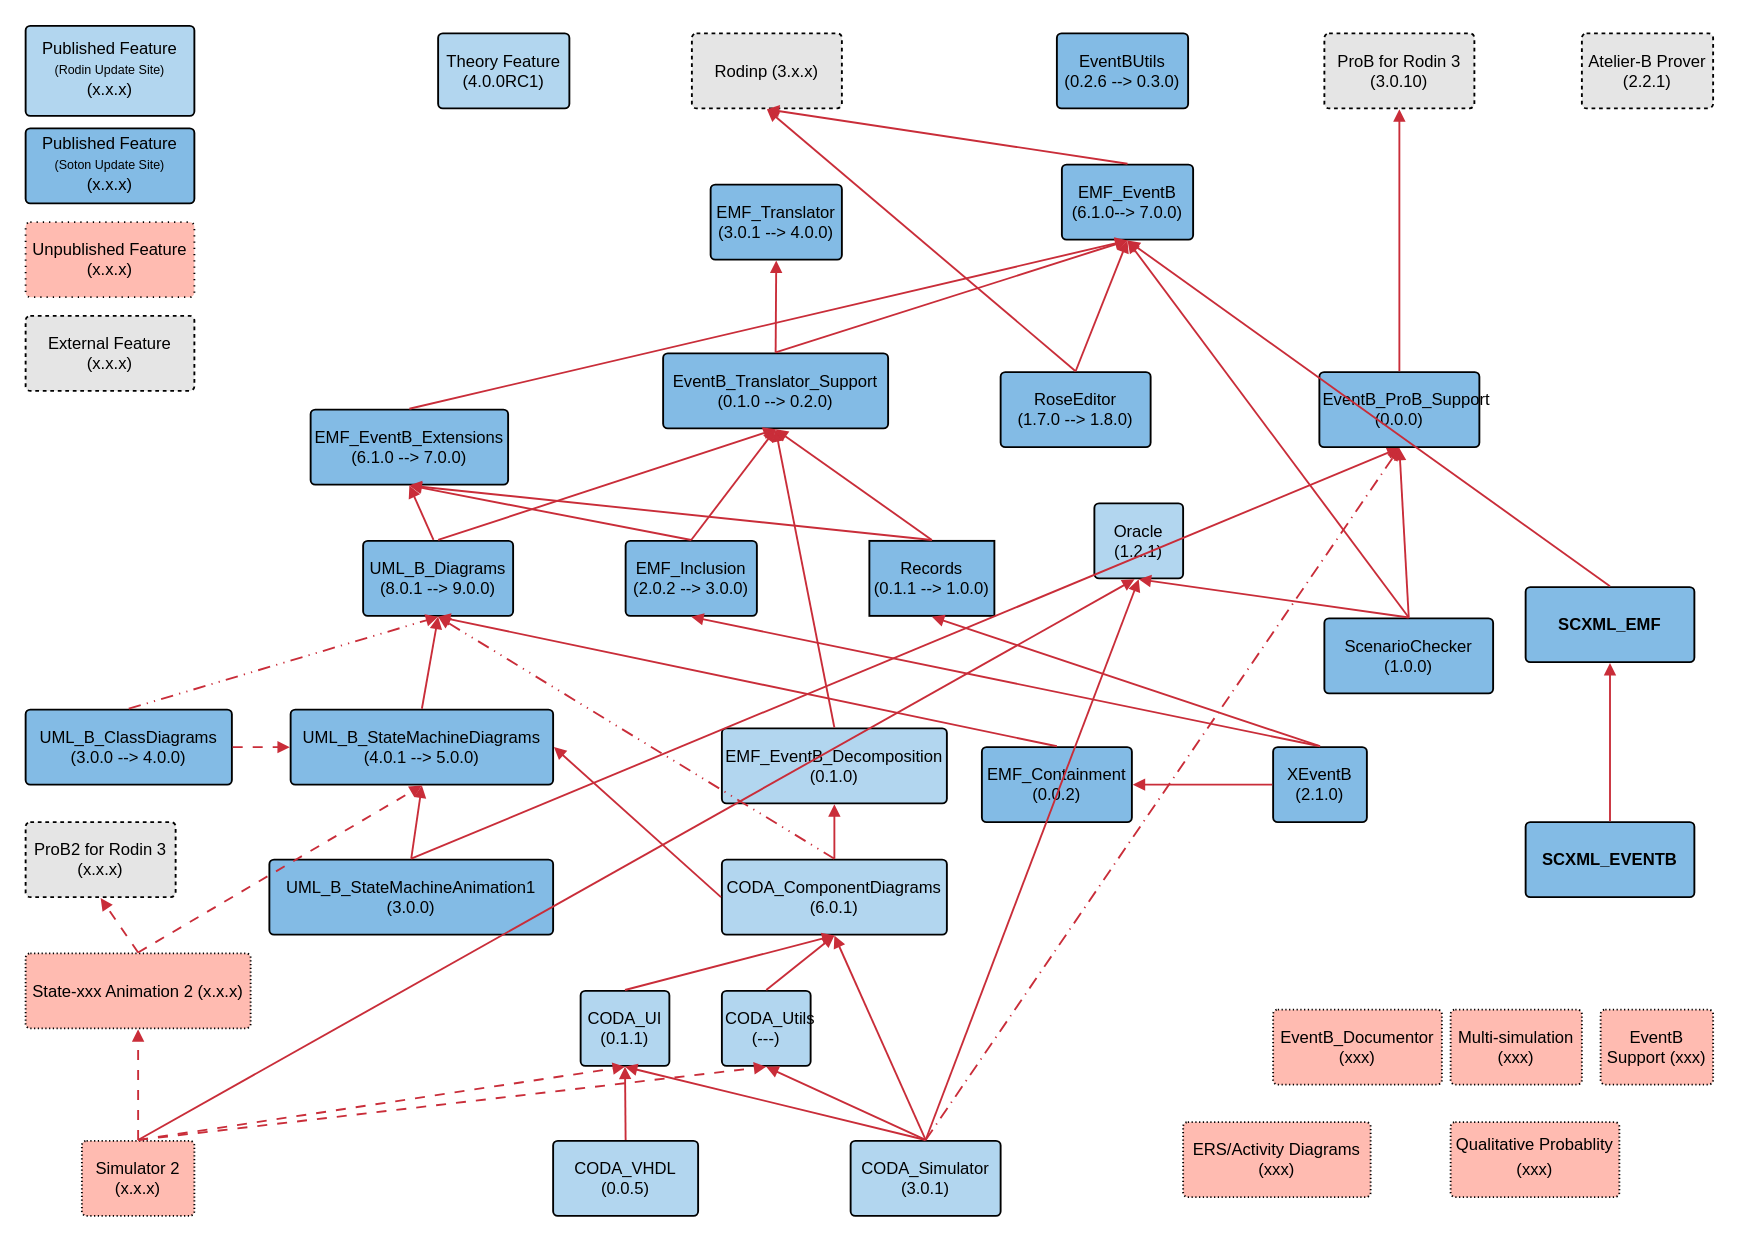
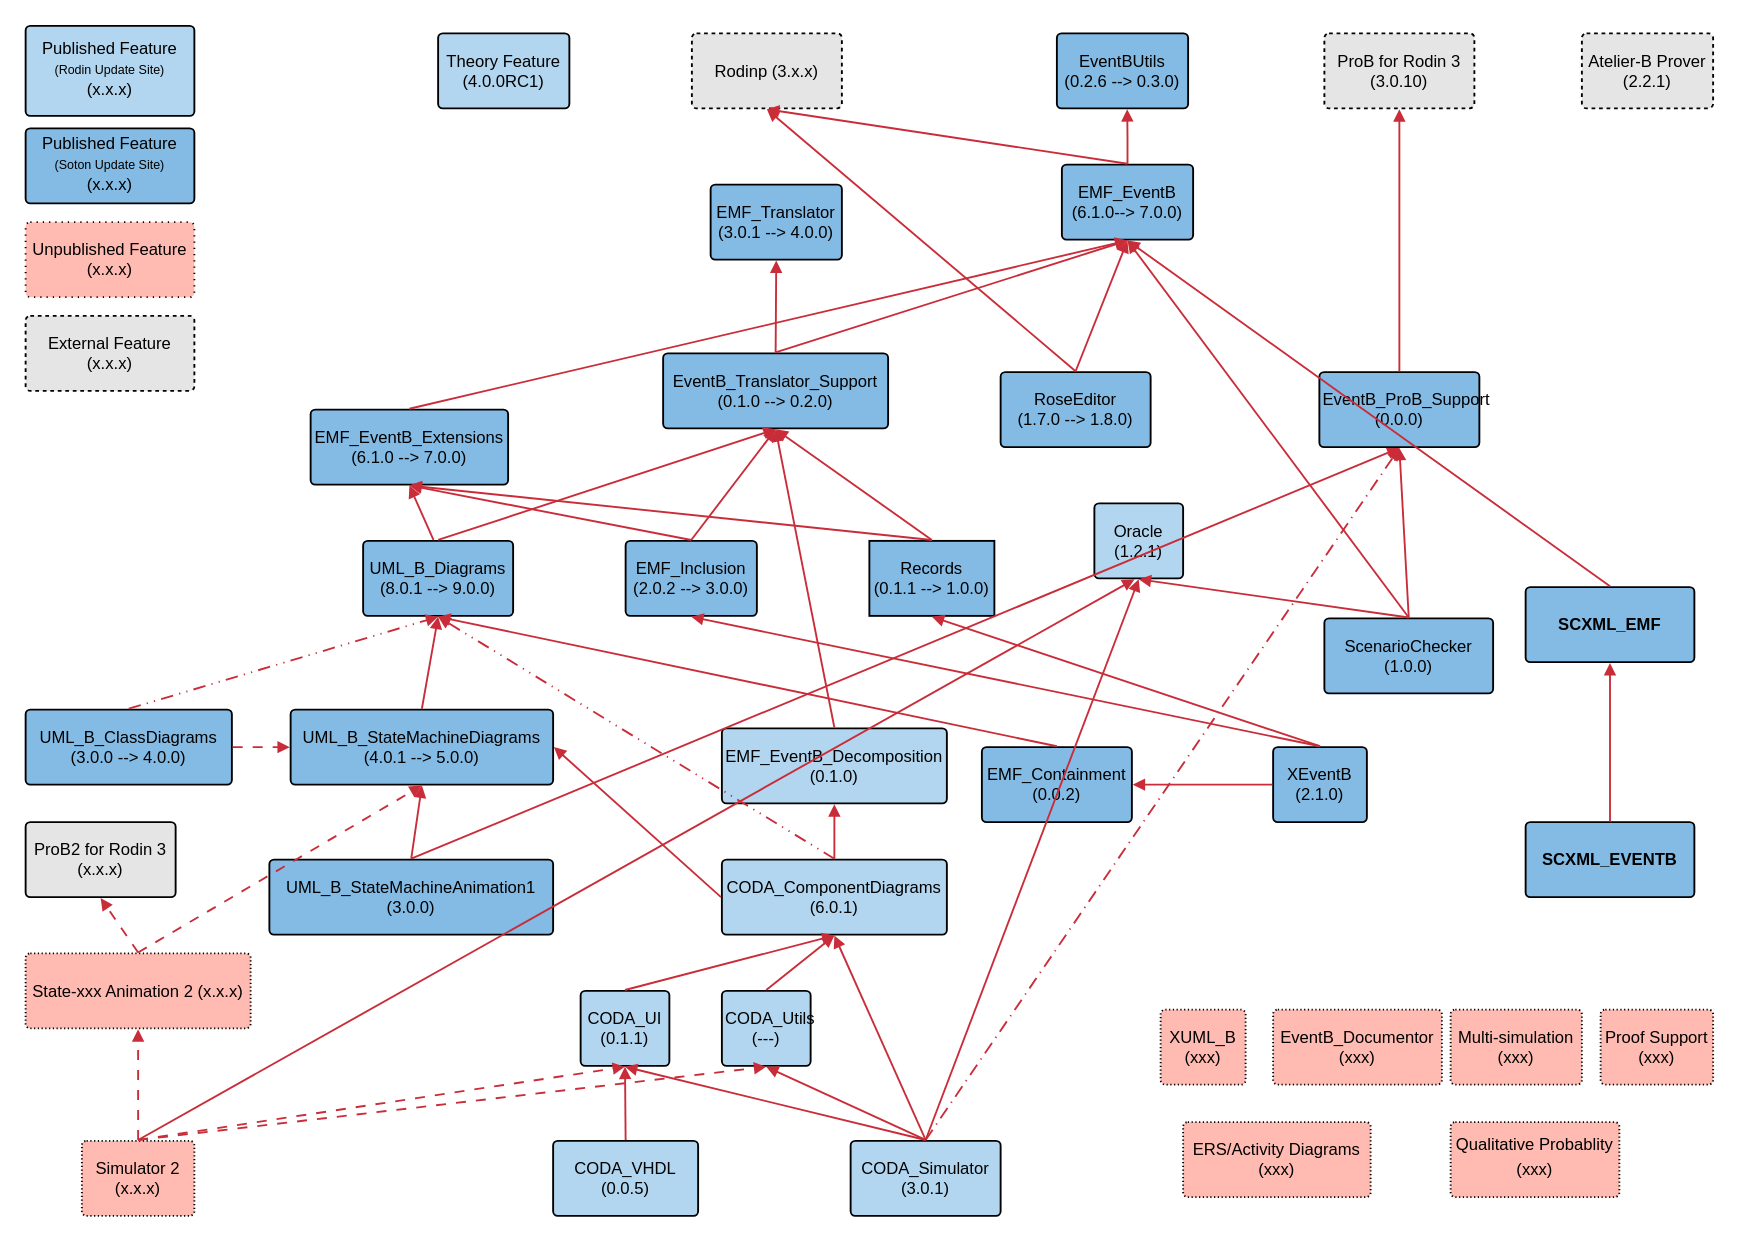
edge "EMF_EventB (6.1.0--> 7.0.0)" -> "EventBUtils (0.2.6 --> 0.3.0)": added
node "ProB2 for Rodin 3 (x.x.x)": style dashed -> solid
node "XUML_B (xxx)": added
node "EventB Support (xxx)": label "EventB Support (xxx)" -> "Proof Support (xxx)"
